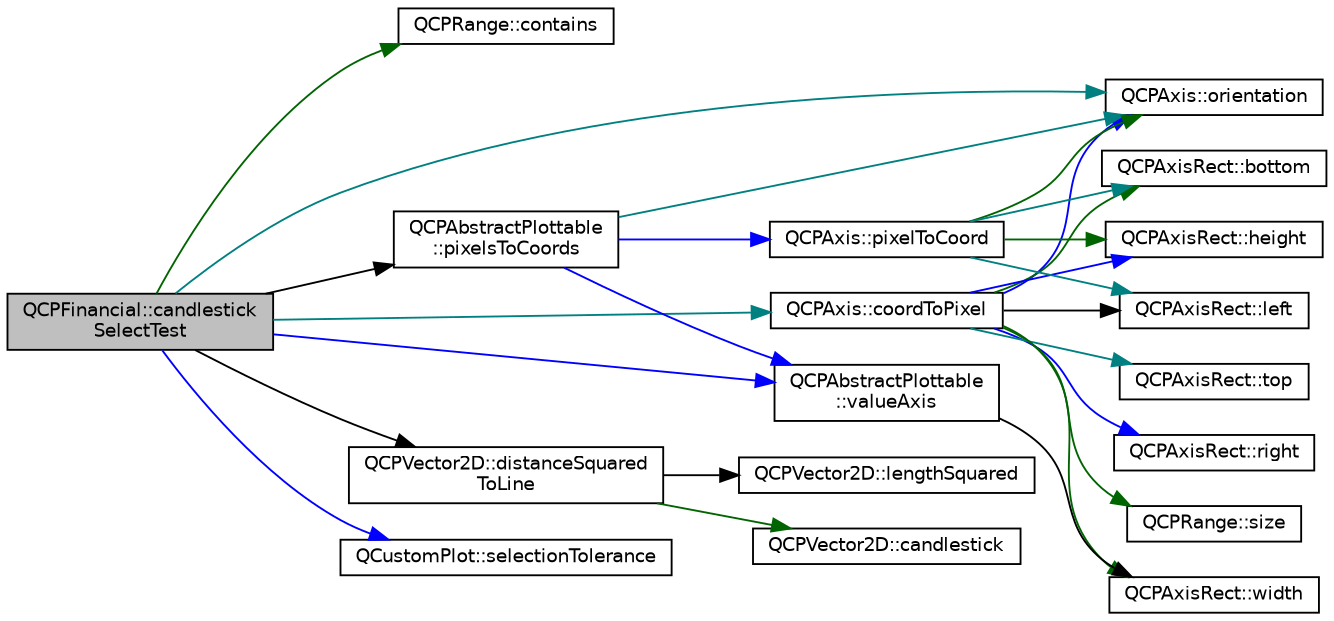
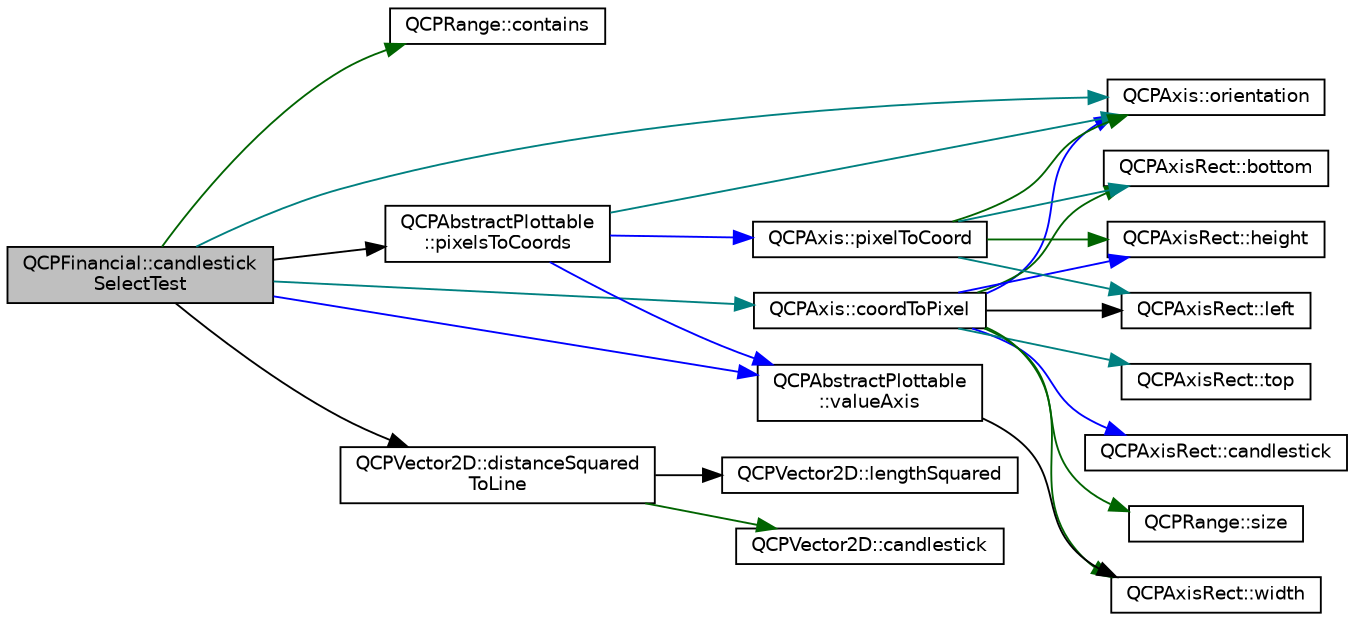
node "QCPAxisRect::right": label "QCPAxisRect::right" -> "QCPAxisRect::candlestick"
node "QCustomPlot::selectionTolerance": removed
